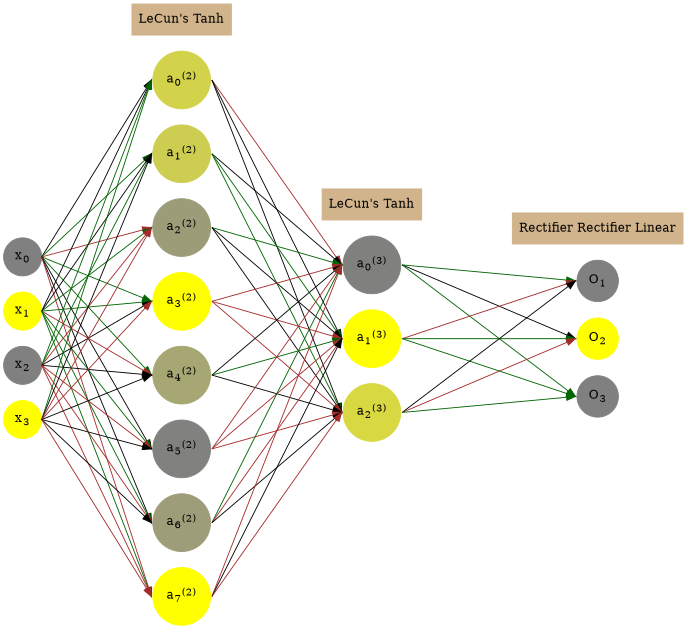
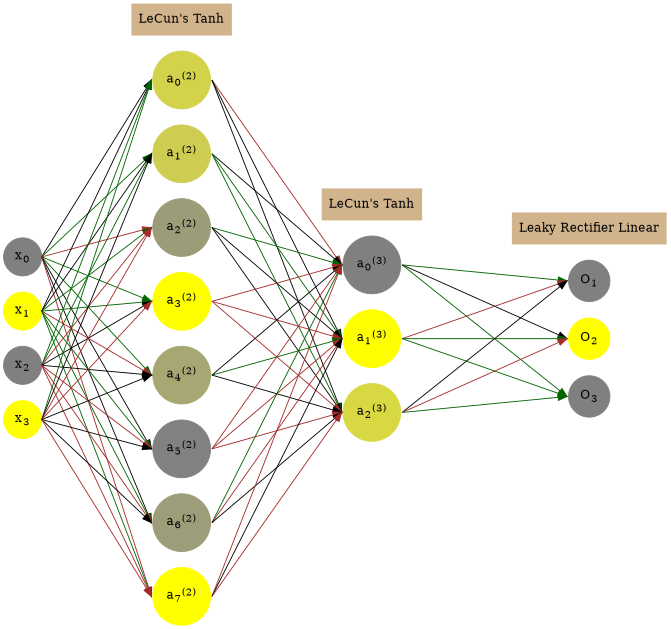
node "Rectifier Rectifier Linear": label "Rectifier Rectifier Linear" -> "Leaky Rectifier Linear"
